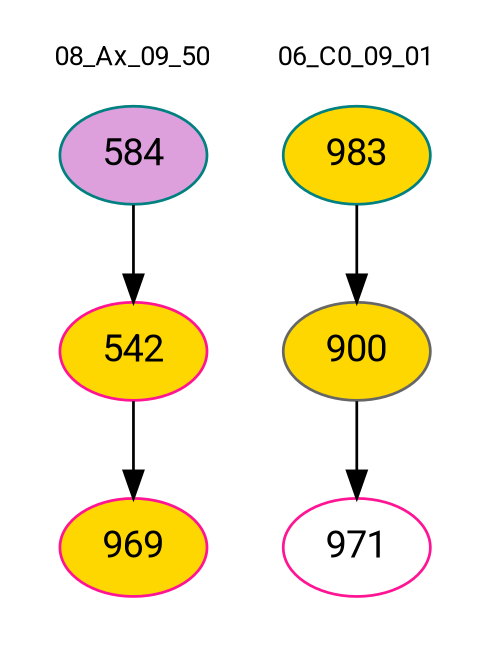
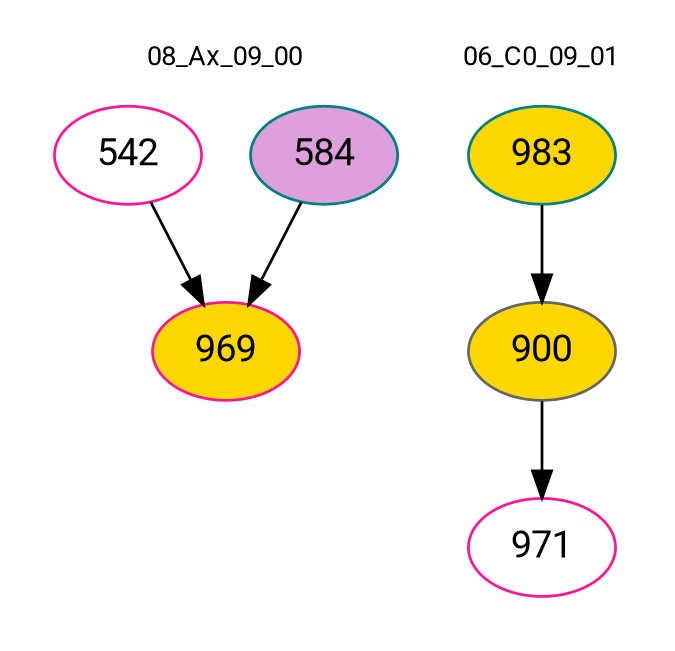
cluster "08_Ax_09_50": label "08_Ax_09_50" -> "08_Ax_09_00"
edge "584" -> "542": now "584" -> "969"
node "542": fillcolor gold -> white
